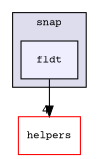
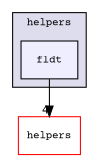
cluster "snap": label "snap" -> "helpers"
